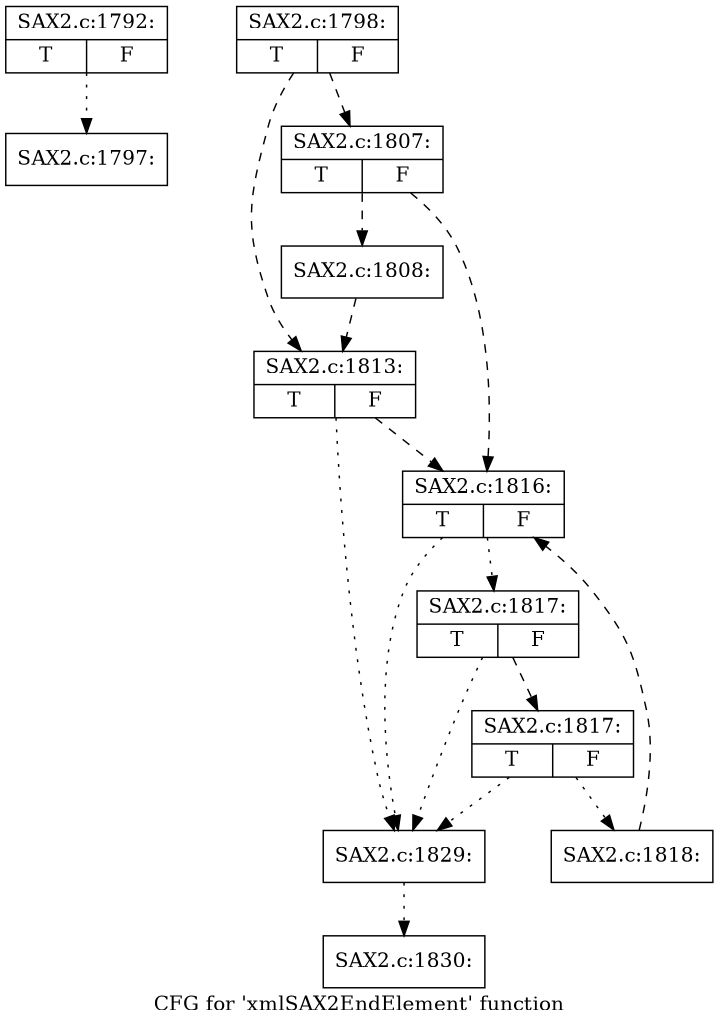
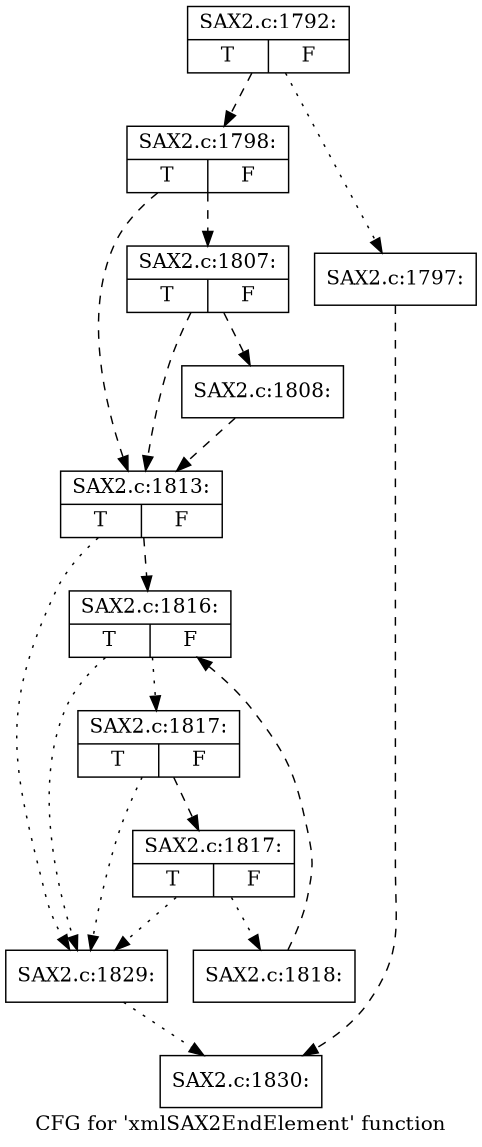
edge "SAX2.c:1792:" -> "SAX2.c:1798:": added
edge "SAX2.c:1807:" -> "SAX2.c:1816:": now "SAX2.c:1807:" -> "SAX2.c:1813:"
edge "SAX2.c:1797:" -> "SAX2.c:1830:": added
